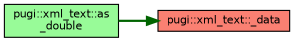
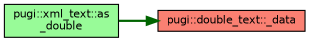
node "pugi::xml_text::_data": label "pugi::xml_text::_data" -> "pugi::double_text::_data"
